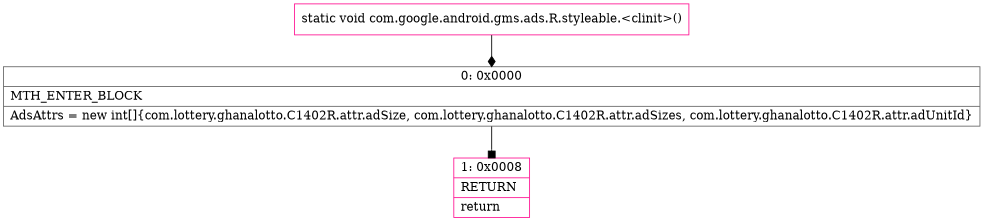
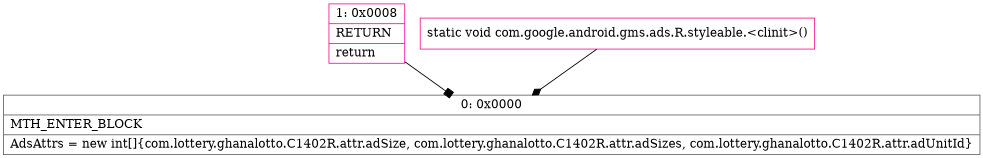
edge "0: 0x0000" -> "1: 0x0008": reversed
